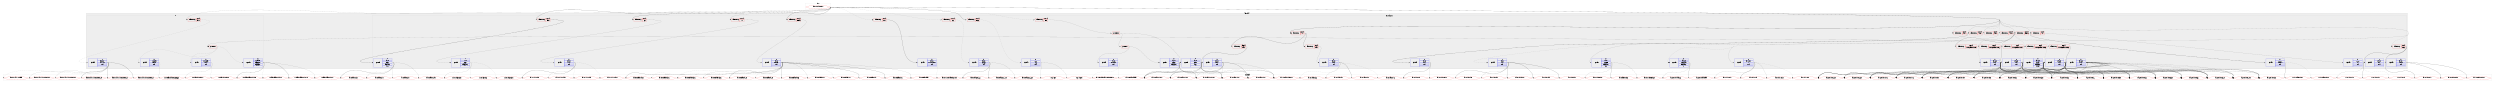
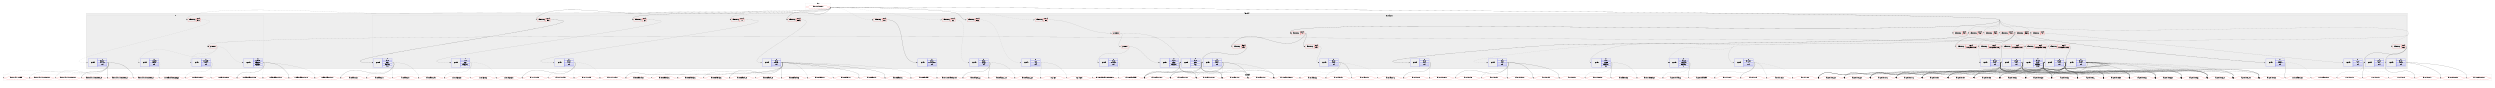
node "sys-libs/libseccomp-2.3.2": label "sys-libs/libseccomp-2.3.2" -> "sys-libs/libseccomp-4.3.2"
